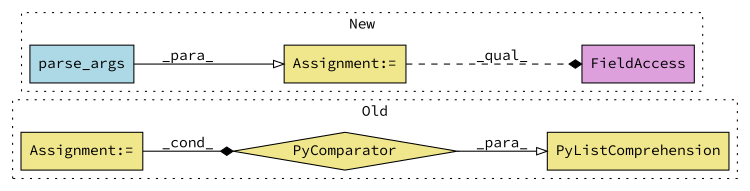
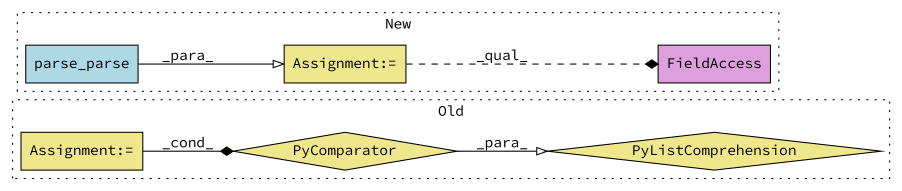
node "parse_args": label "parse_args" -> "parse_parse"
node "PyListComprehension": shape box -> diamond
